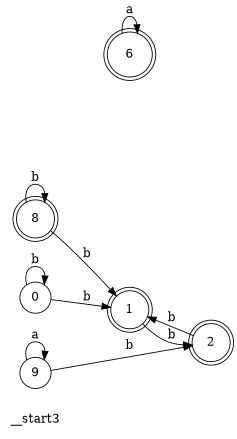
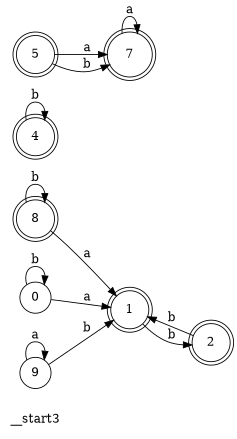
node "5": added
node "6": label "6" -> "7"
node "4": added
edge "8" -> "1": label "b" -> "a"
edge "0" -> "1": label "b" -> "a"
edge "9" -> "2": now "9" -> "1"
